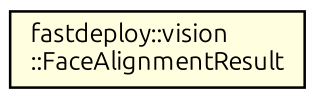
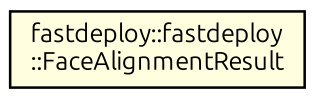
node "fastdeploy::vision ::FaceAlignmentResult": label "fastdeploy::vision ::FaceAlignmentResult" -> "fastdeploy::fastdeploy ::FaceAlignmentResult"
